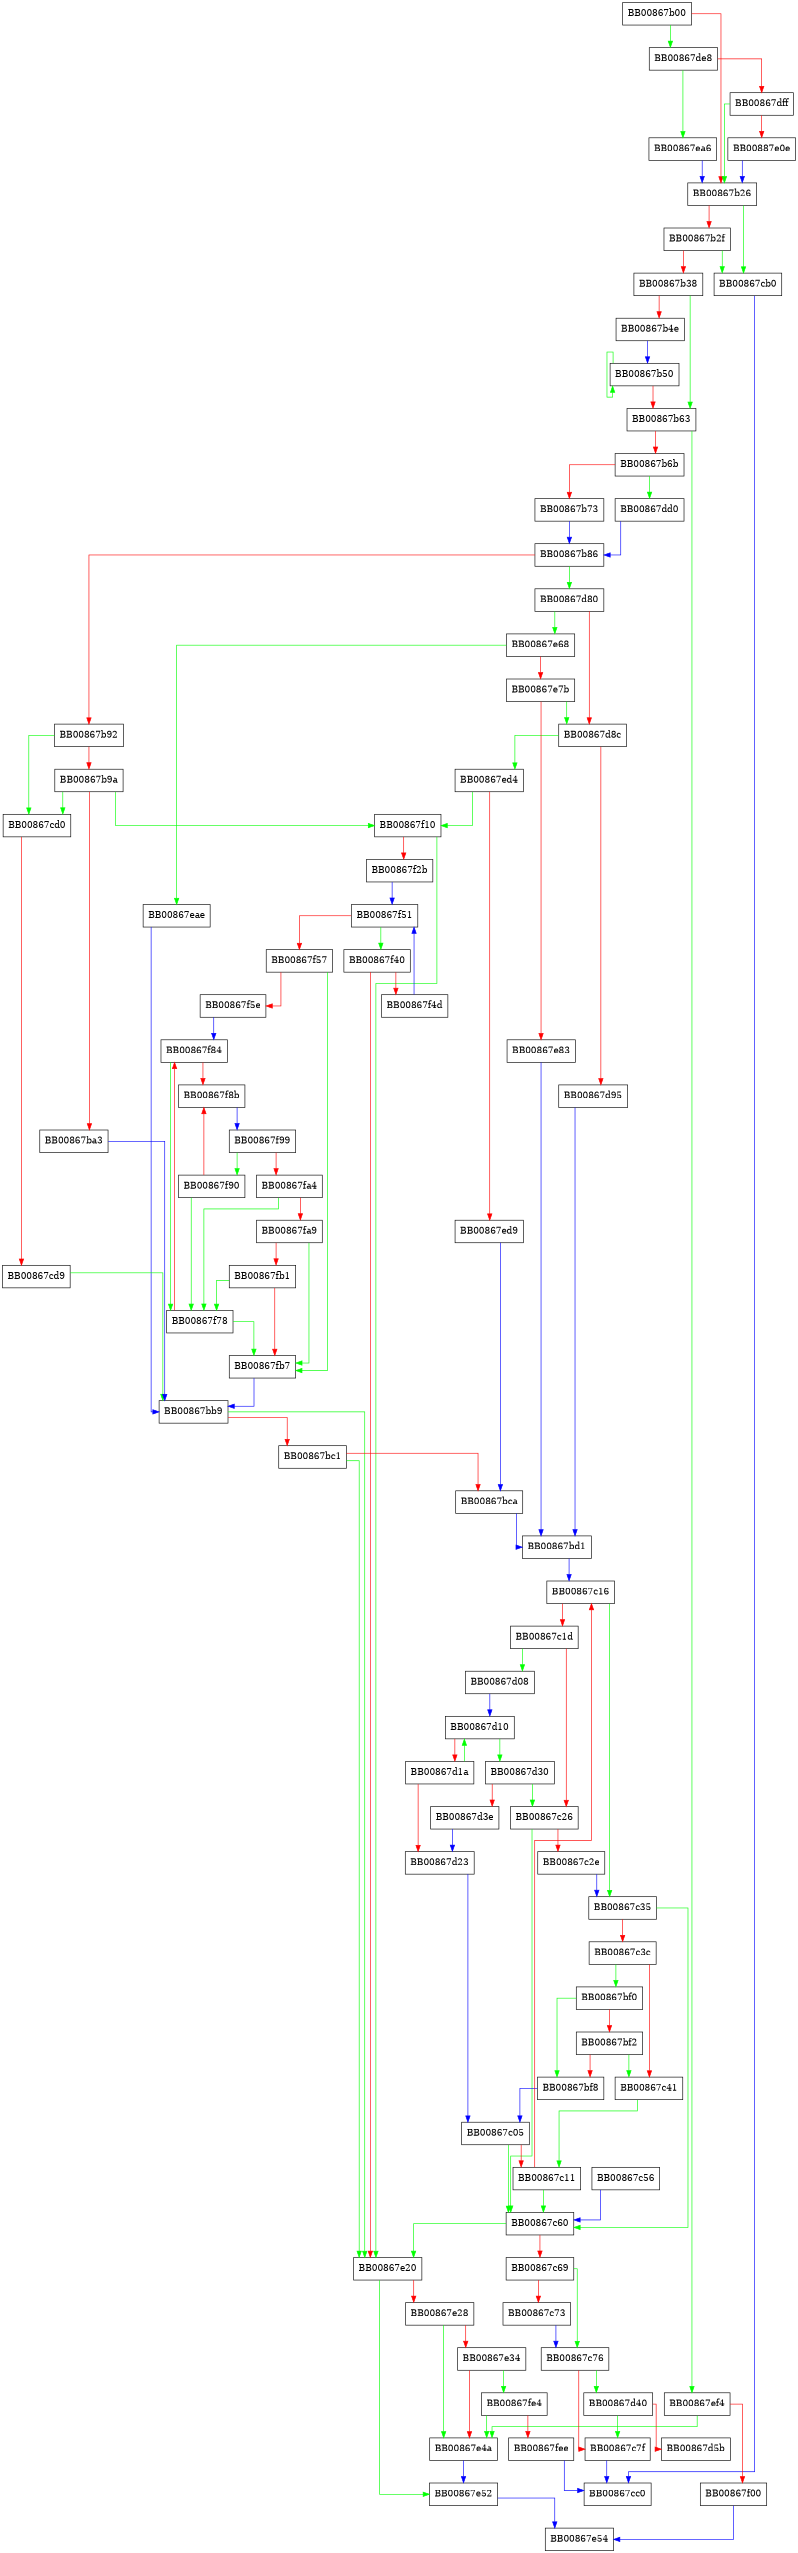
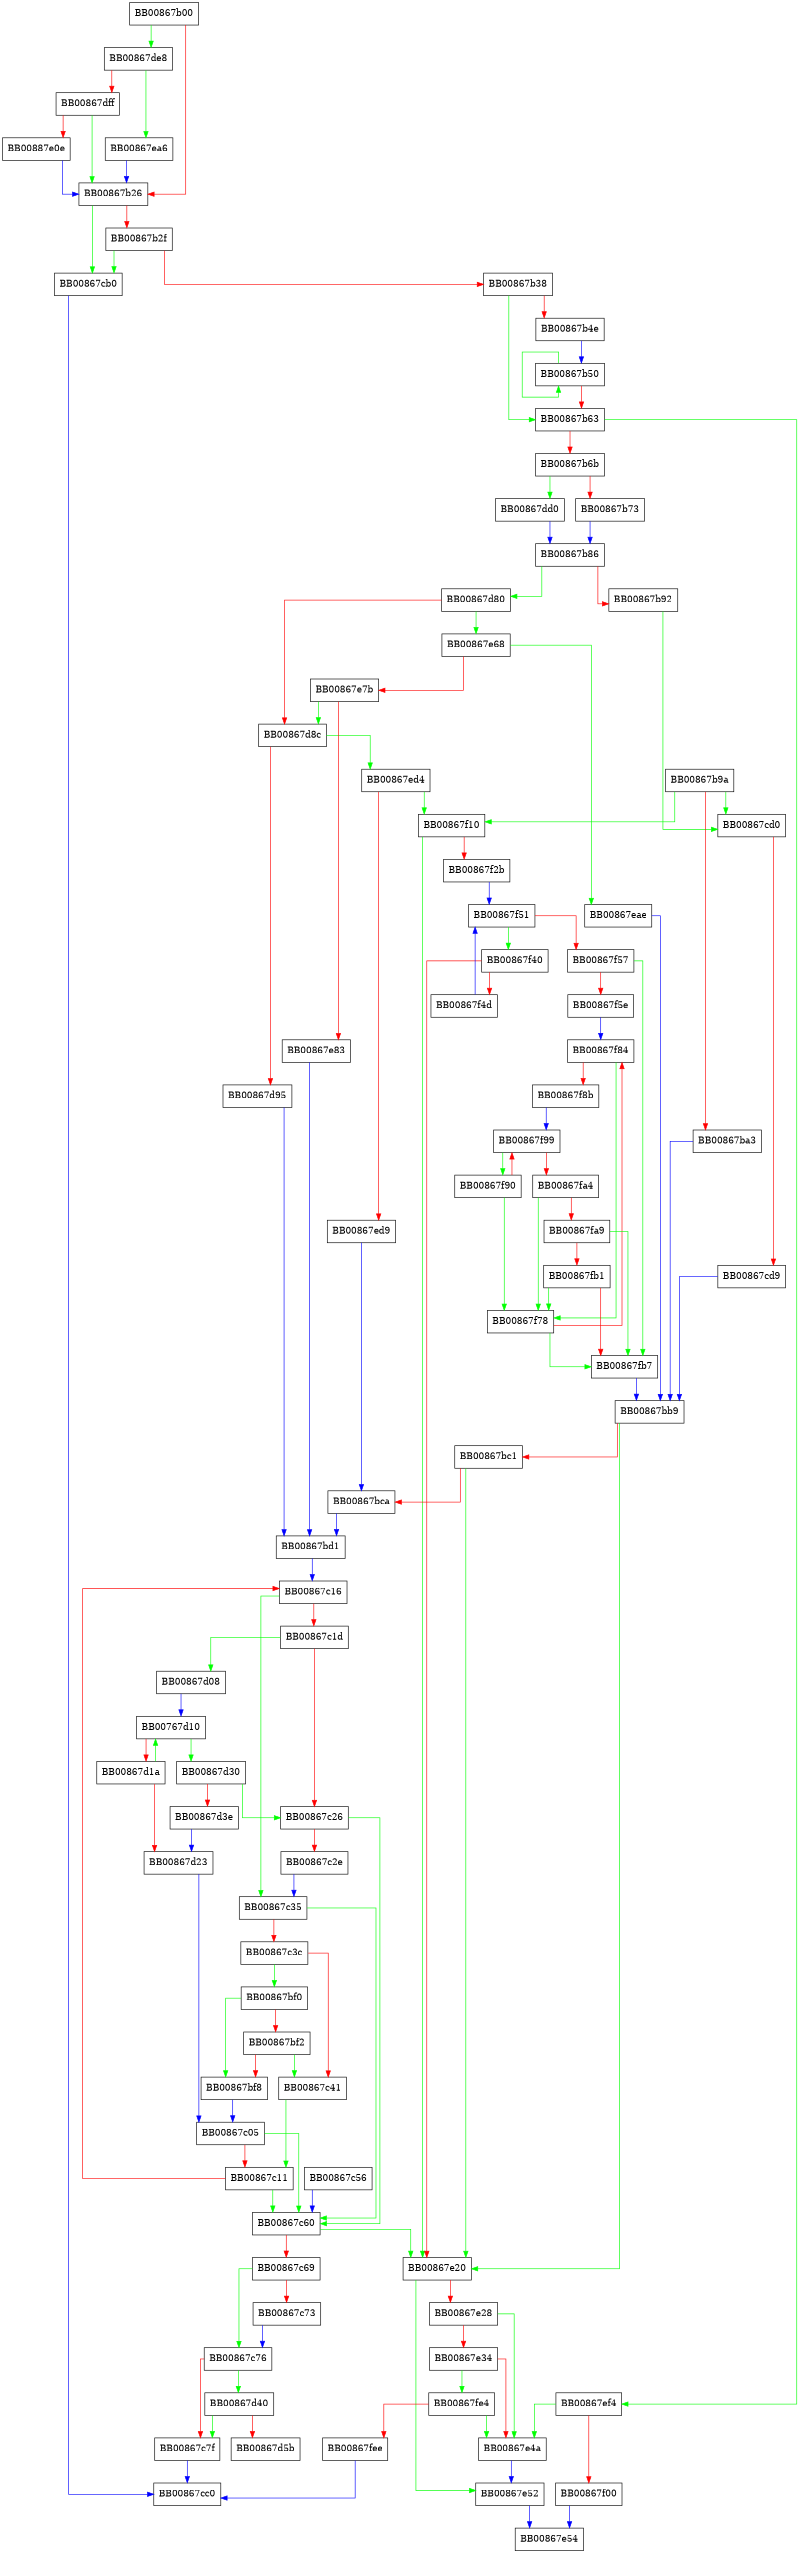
edge "BB00867b92" -> "BB00867b9a": removed
edge "BB00867f90" -> "BB00867f8b": now "BB00867f90" -> "BB00867f99"
edge "BB00867cd9" -> "BB00867bb9": color green -> blue
node "BB00867d10": label "BB00867d10" -> "BB00767d10"
